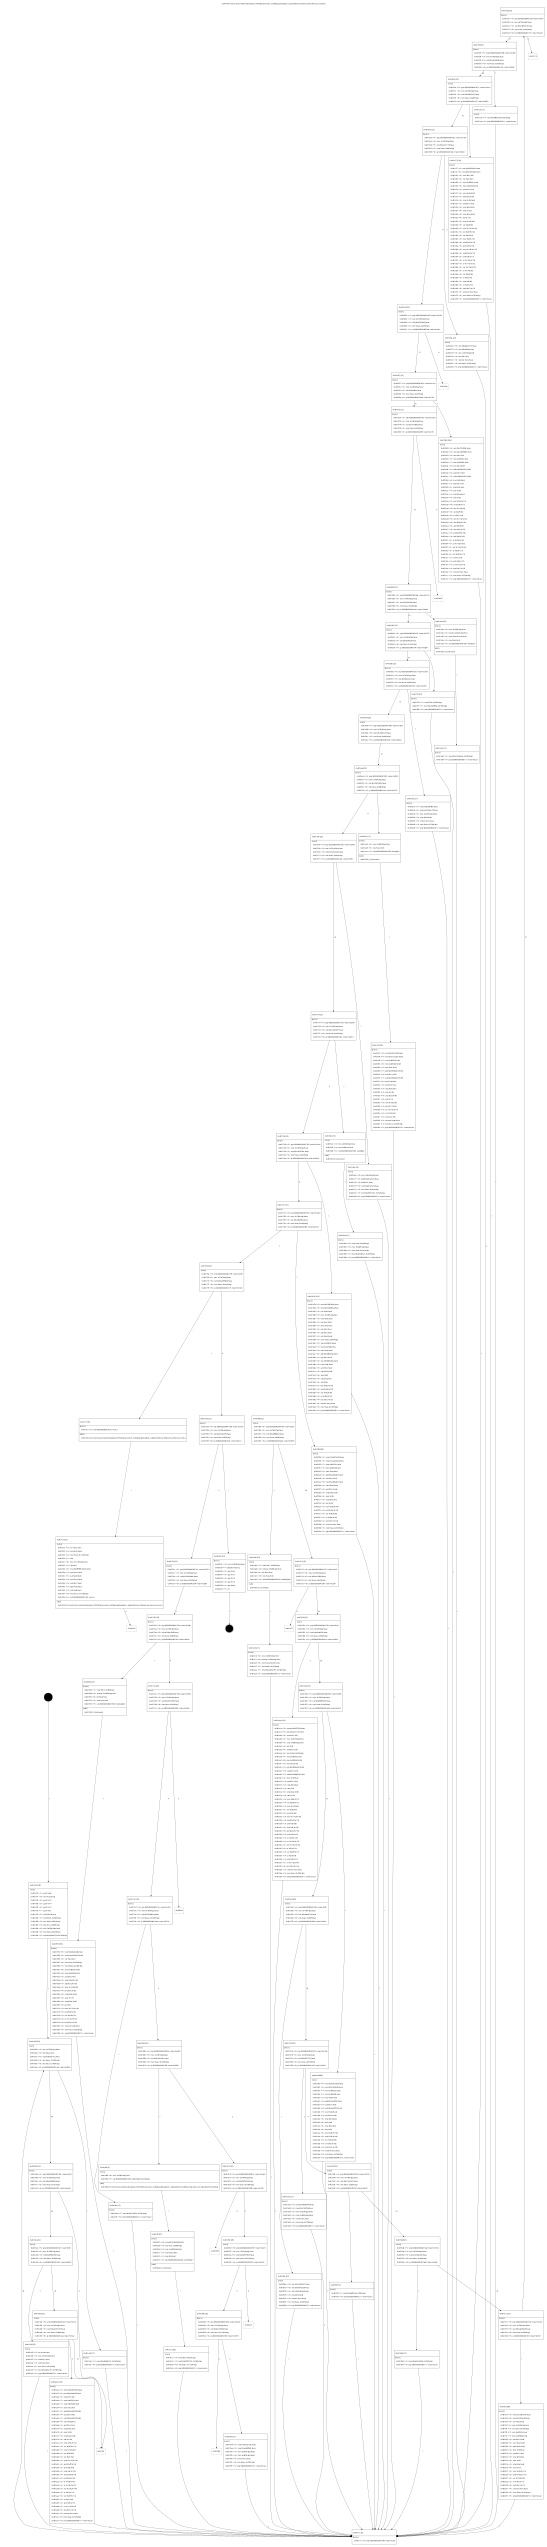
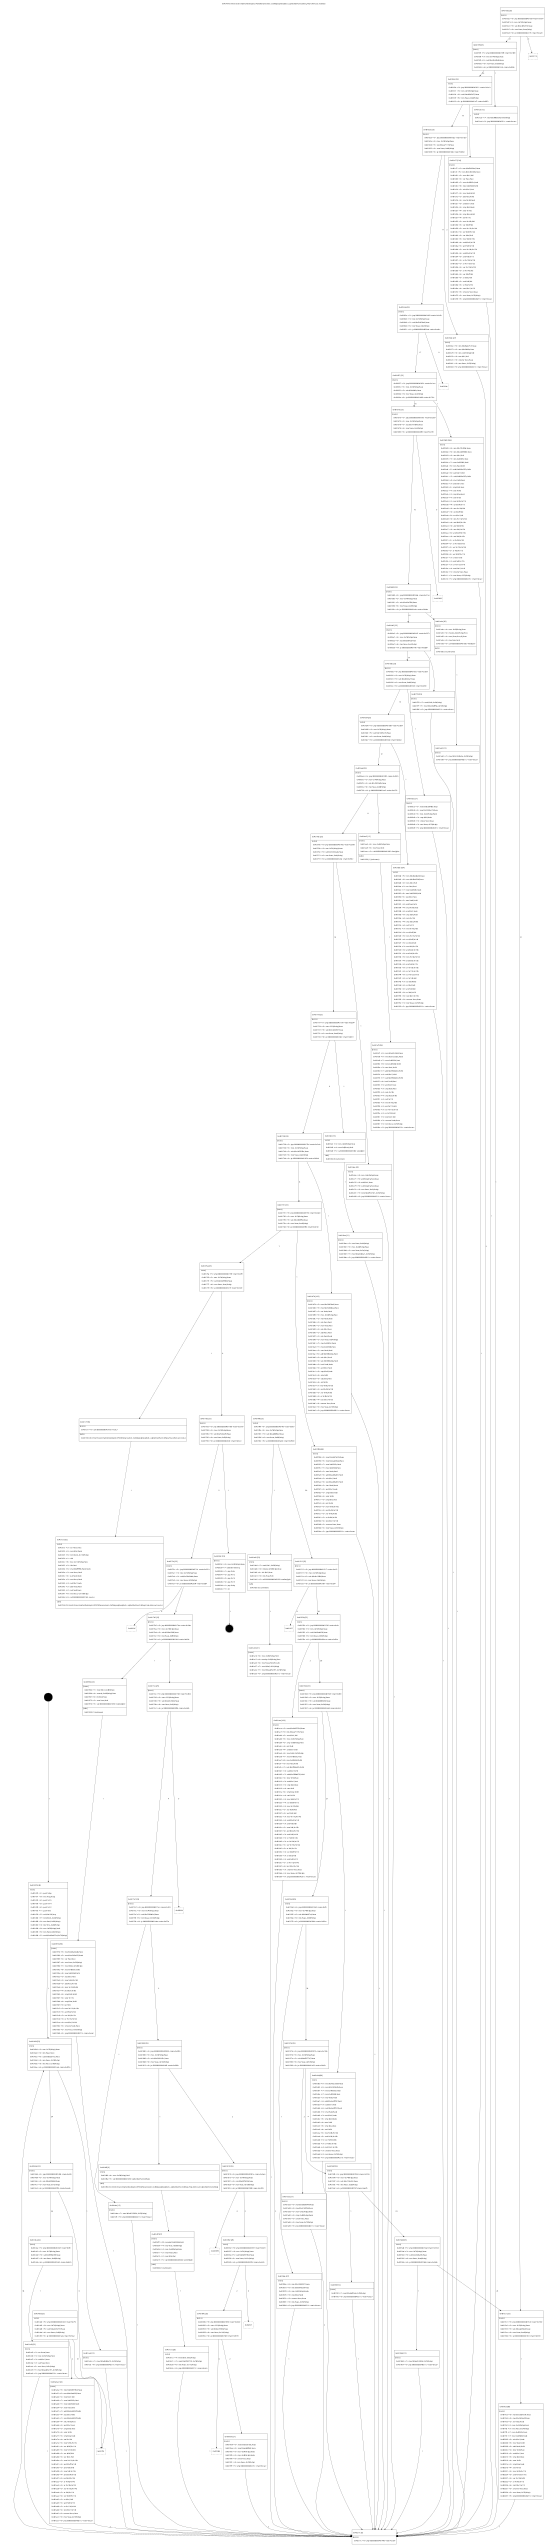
node "0x4018de [134]": added
edge "0x4015c1 [25]" -> "0x4015da [25]": reversed
edge "0x401c1e [52]" -> "0x40204f": now "0x40179c [25]" -> "0x40204f"
edge "0x4014ca [22]" -> "0x4014e0 [25]": removed, label "33"
